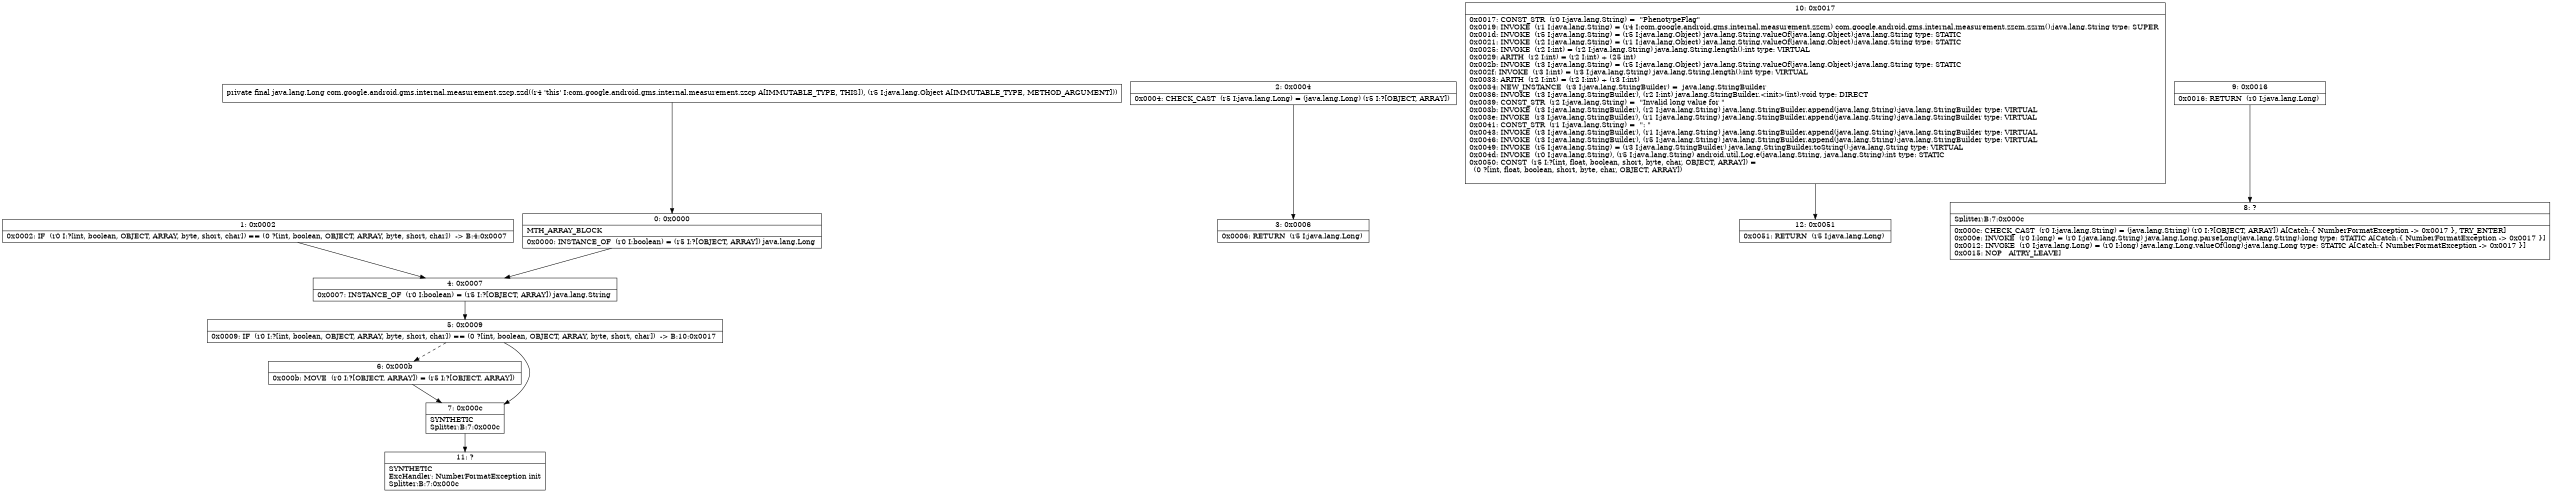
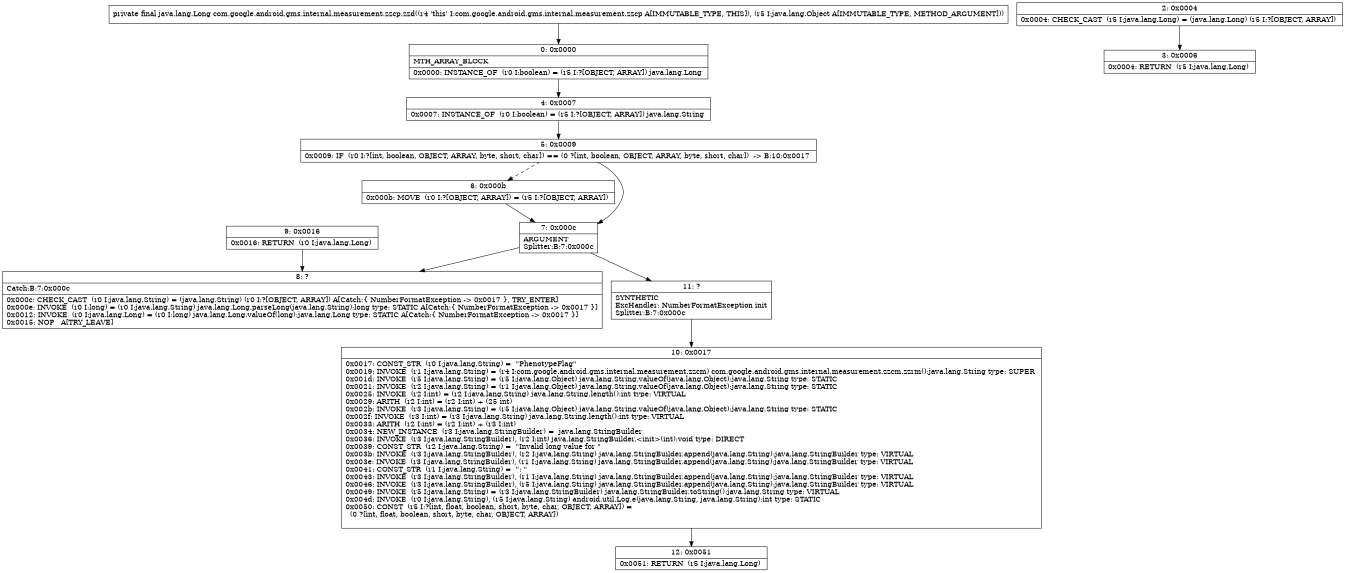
node "8: ?": text "Splitter:B:7:0x000c" -> "Catch:B:7:0x000c"
node "1: 0x0002": removed
node "3: 0x0006": text "0x0006: RETURN  (r5 I:java.lang.Long)" -> "0x0004: RETURN  (r5 I:java.lang.Long)"
edge "7: 0x000c" -> "8: ?": added
edge "11: ?" -> "10: 0x0017": added
node "7: 0x000c": text "SYNTHETIC" -> "ARGUMENT"
